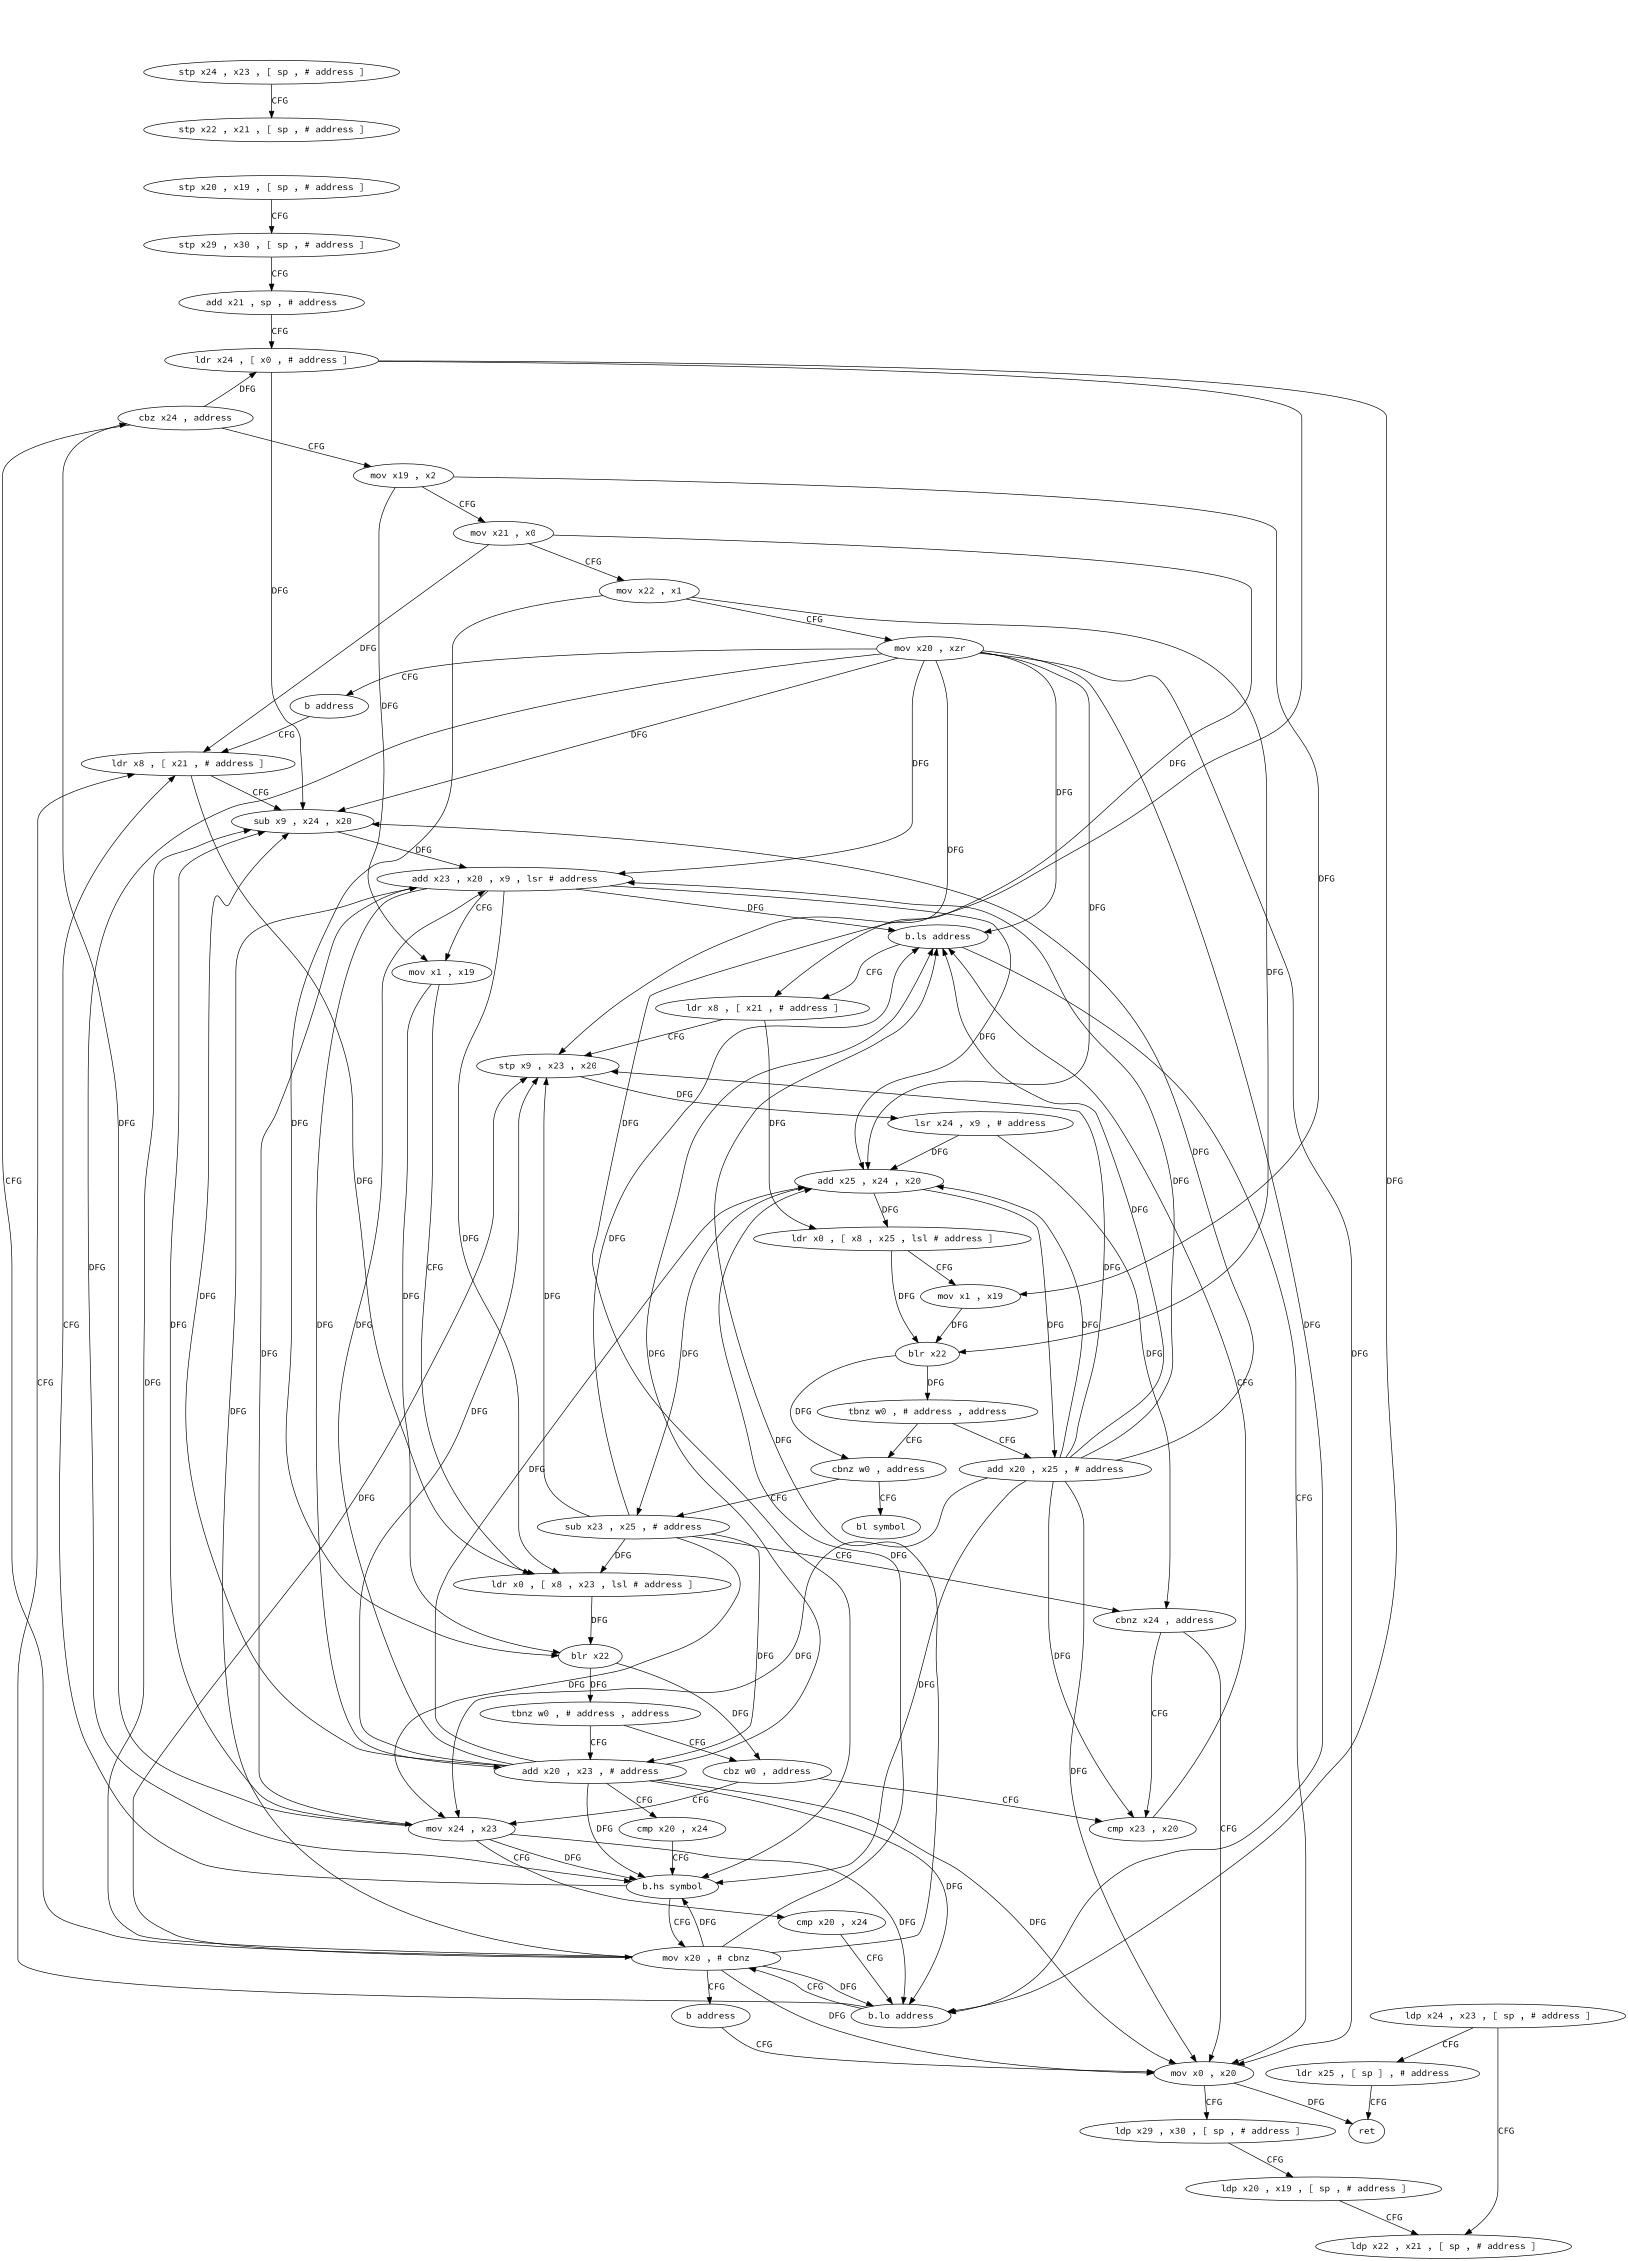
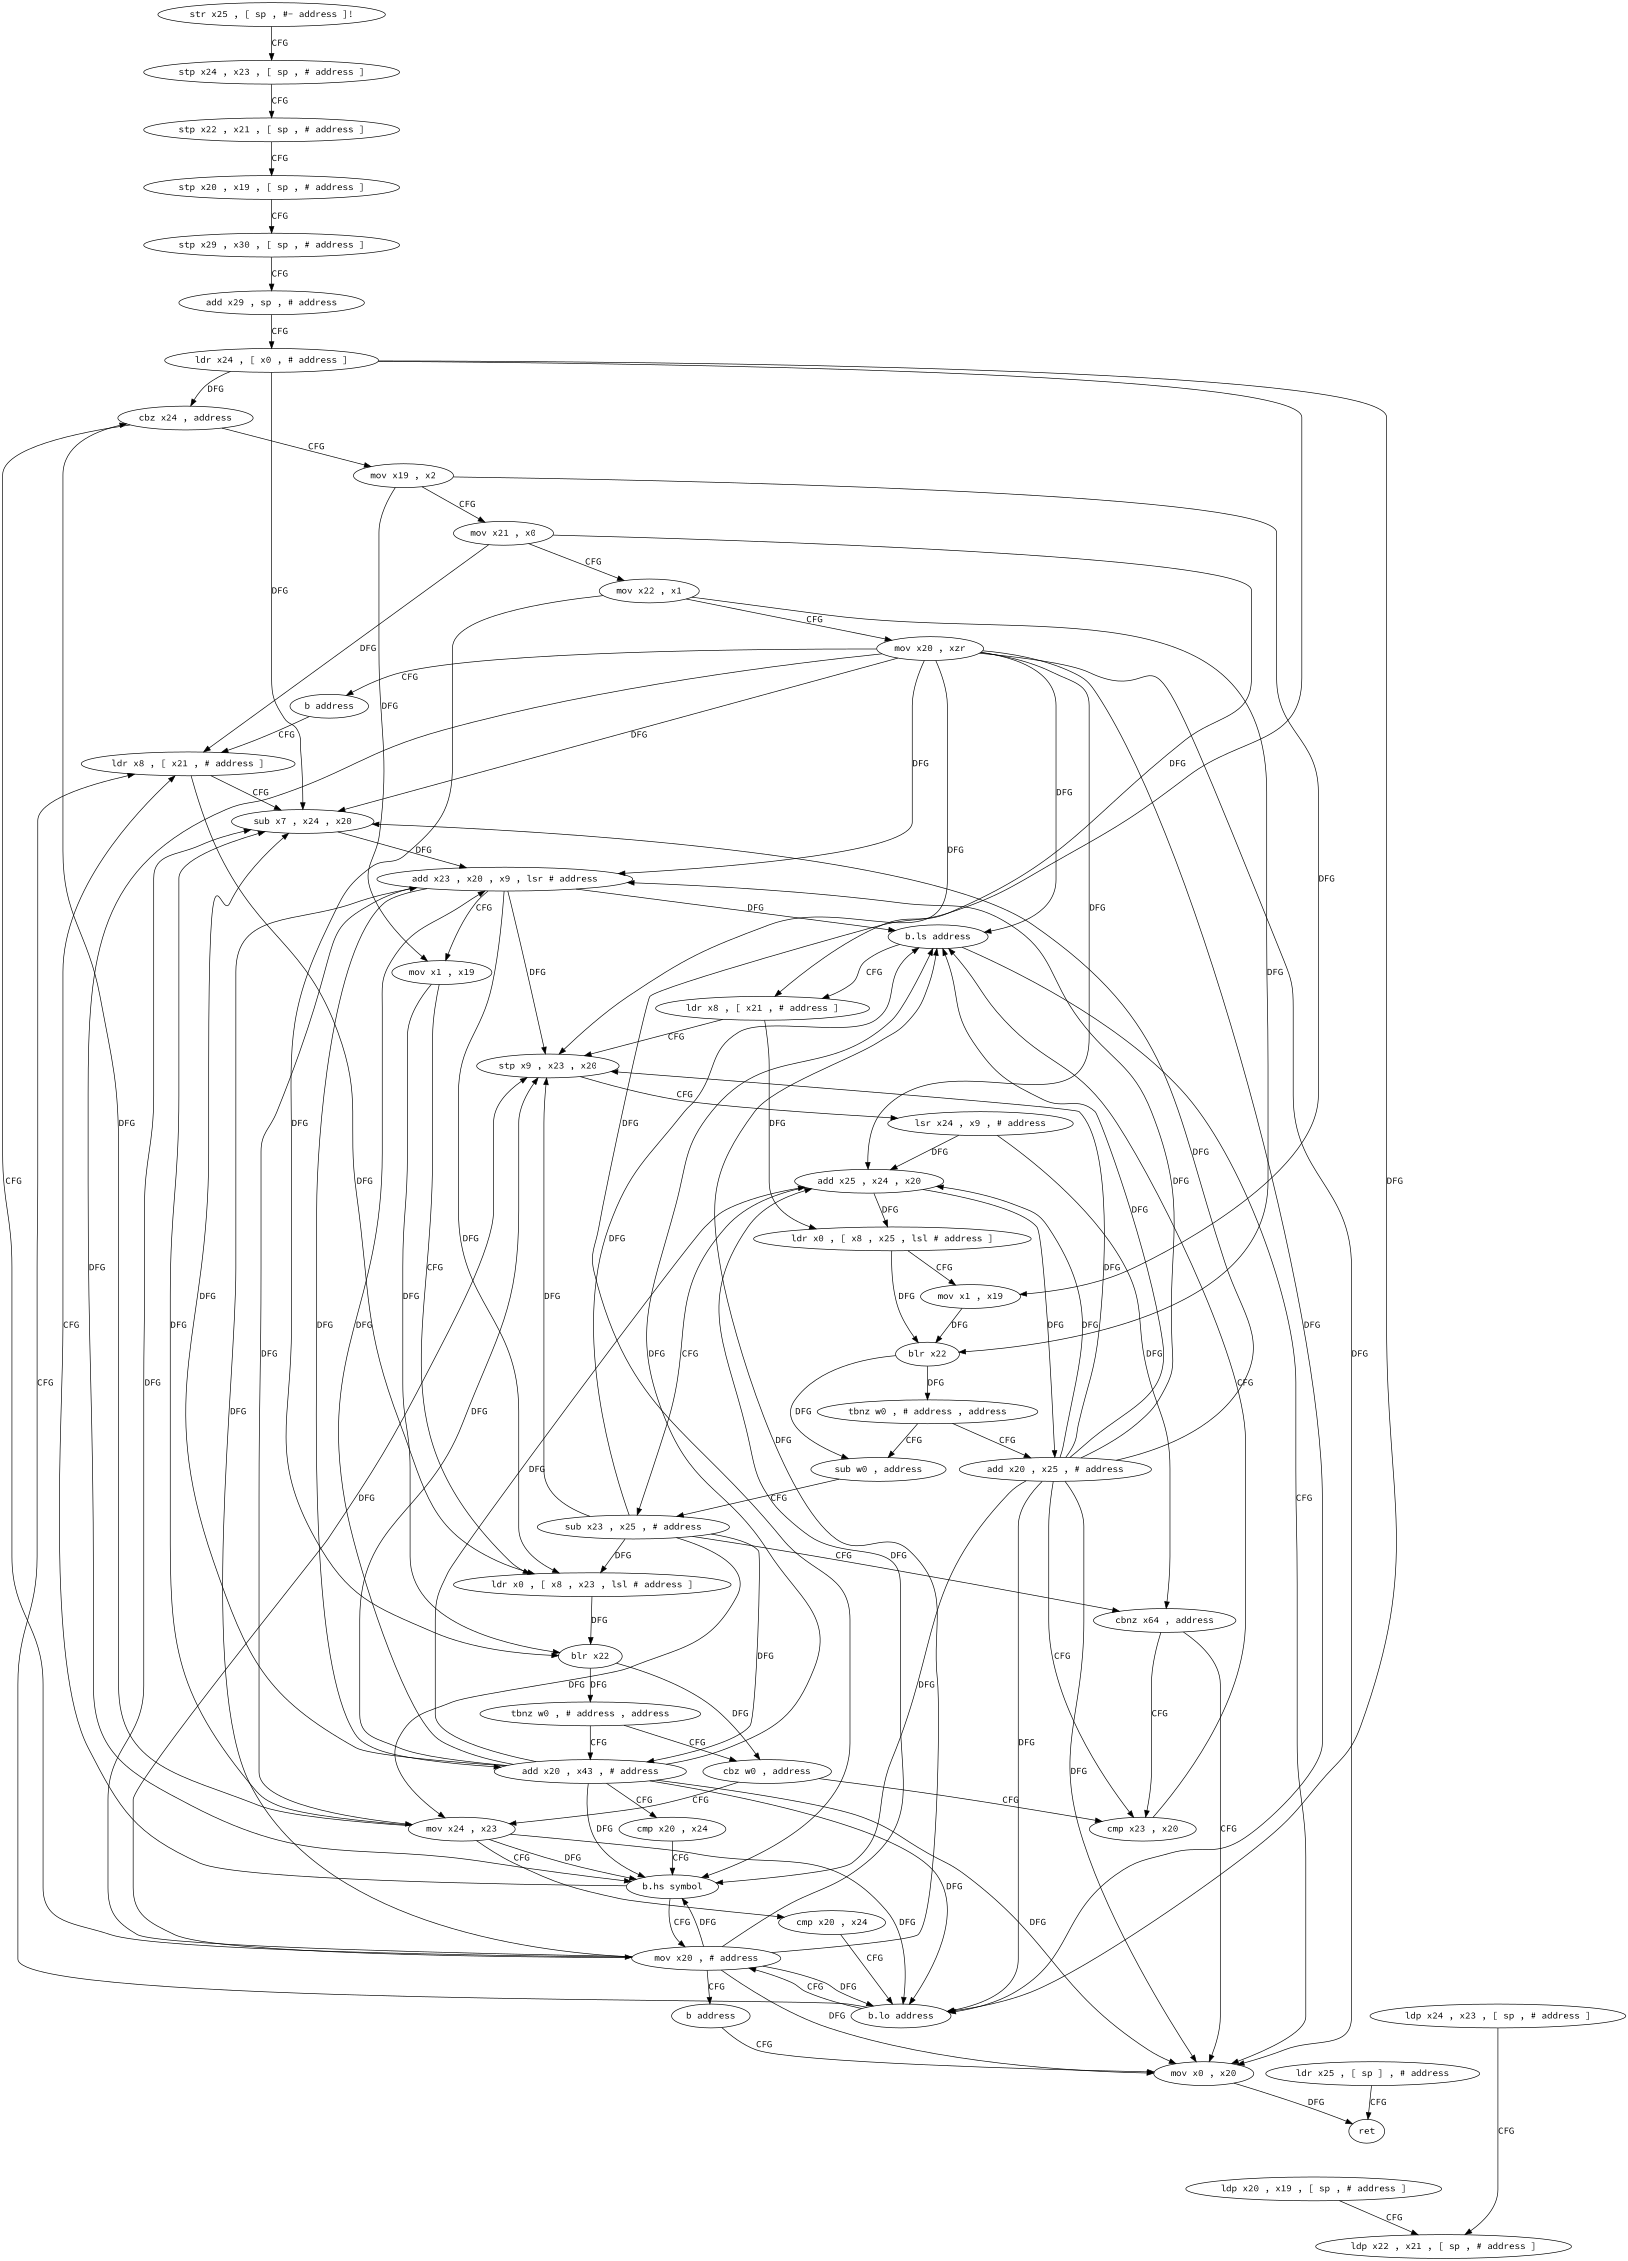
node "str x25 , [ sp , #- address ]!": added
edge "stp x22 , x21 , [ sp , # address ]" -> "stp x20 , x19 , [ sp , # address ]": added, label "CFG"
node "add x21 , sp , # address": label "add x21 , sp , # address" -> "add x29 , sp , # address"
edge "cbz x24 , address" -> "ldr x24 , [ x0 , # address ]": reversed
node "sub x9 , x24 , x20": label "sub x9 , x24 , x20" -> "sub x7 , x24 , x20"
edge "add x23 , x20 , x9 , lsr # address" -> "add x25 , x24 , x20": now "add x23 , x20 , x9 , lsr # address" -> "stp x9 , x23 , x20"
edge "stp x9 , x23 , x20" -> "lsr x24 , x9 , # address": label "DFG" -> "CFG"
edge "add x25 , x24 , x20" -> "sub x23 , x25 , # address": label "DFG" -> "CFG"
node "cbnz w0 , address": label "cbnz w0 , address" -> "sub w0 , address"
node "bl symbol": removed
node "cbnz x24 , address": label "cbnz x24 , address" -> "cbnz x64 , address"
edge "add x20 , x25 , # address" -> "cmp x23 , x20": label "DFG" -> "CFG"
edge "add x20 , x25 , # address" -> "mov x24 , x23": now "add x20 , x25 , # address" -> "b.lo address"
node "add x20 , x23 , # address": label "add x20 , x23 , # address" -> "add x20 , x43 , # address"
node "mov x20 , # cbnz": label "mov x20 , # cbnz" -> "mov x20 , # address"
edge "ldp x24 , x23 , [ sp , # address ]" -> "ldr x25 , [ sp ] , # address": removed, label "CFG"
node "ldp x29 , x30 , [ sp , # address ]": removed
